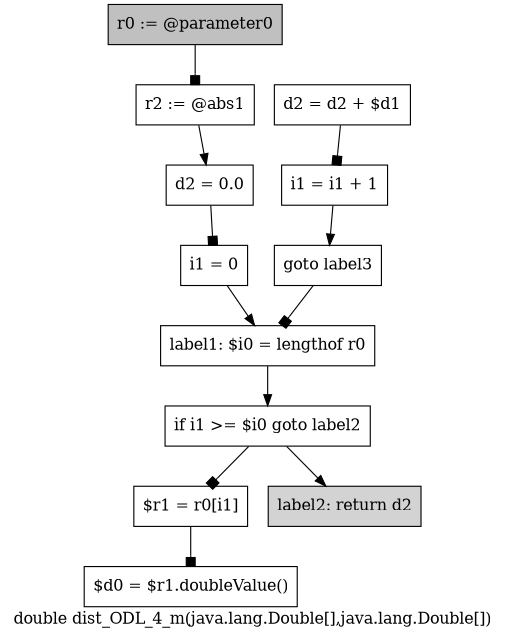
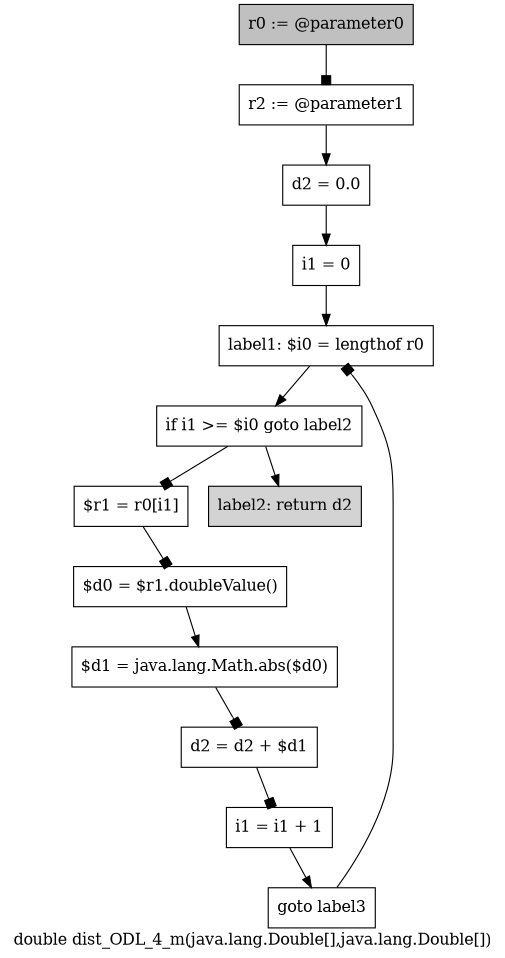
node "r2 := @abs1": label "r2 := @abs1" -> "r2 := @parameter1"
edge "d2 = 0.0" -> "i1 = 0": arrowhead box -> normal
node "$d1 = java.lang.Math.abs($d0)": added
